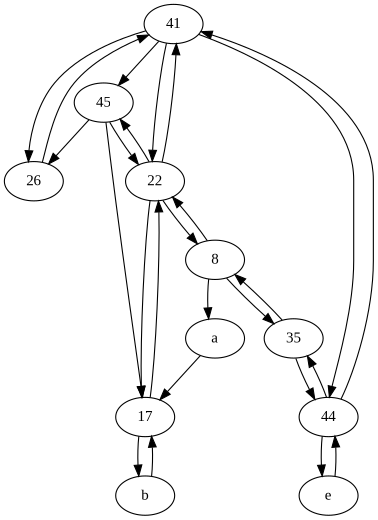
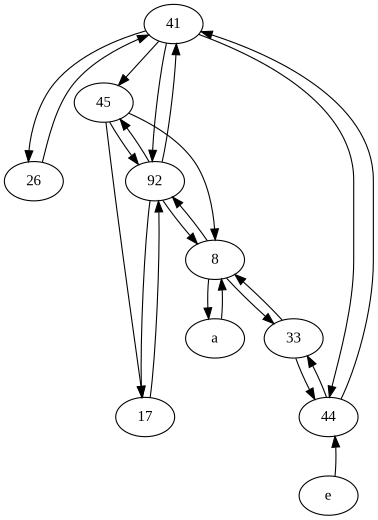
edge "45" -> "26": now "45" -> "8"
node "22": label "22" -> "92"
node "35": label "35" -> "33"
edge "a" -> "17": now "a" -> "8"
edge "44" -> "e": removed
node "b": removed
